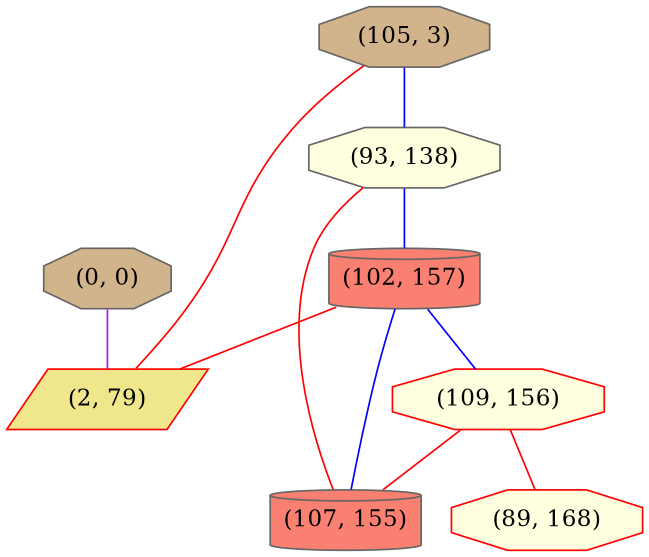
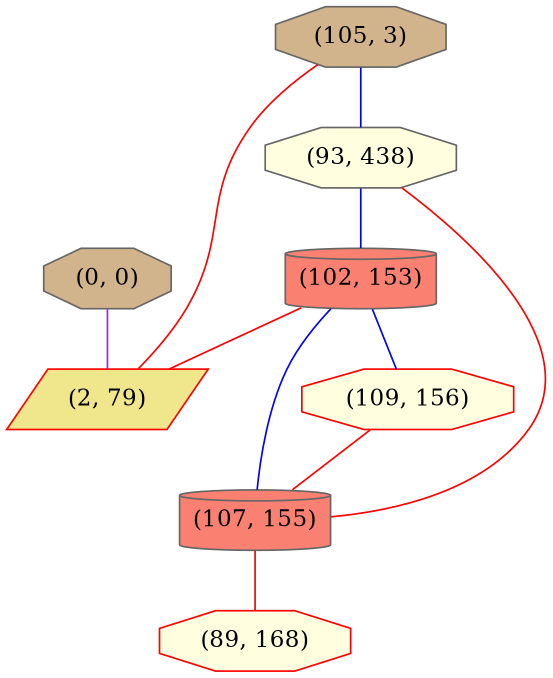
node "(93, 138)": label "(93, 138)" -> "(93, 438)"
node "(102, 157)": label "(102, 157)" -> "(102, 153)"
edge "(109, 156)" -- "(89, 168)": now "(107, 155)" -- "(89, 168)"
